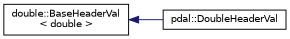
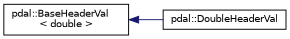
node "double::BaseHeaderVal < double >": label "double::BaseHeaderVal < double >" -> "pdal::BaseHeaderVal < double >"
